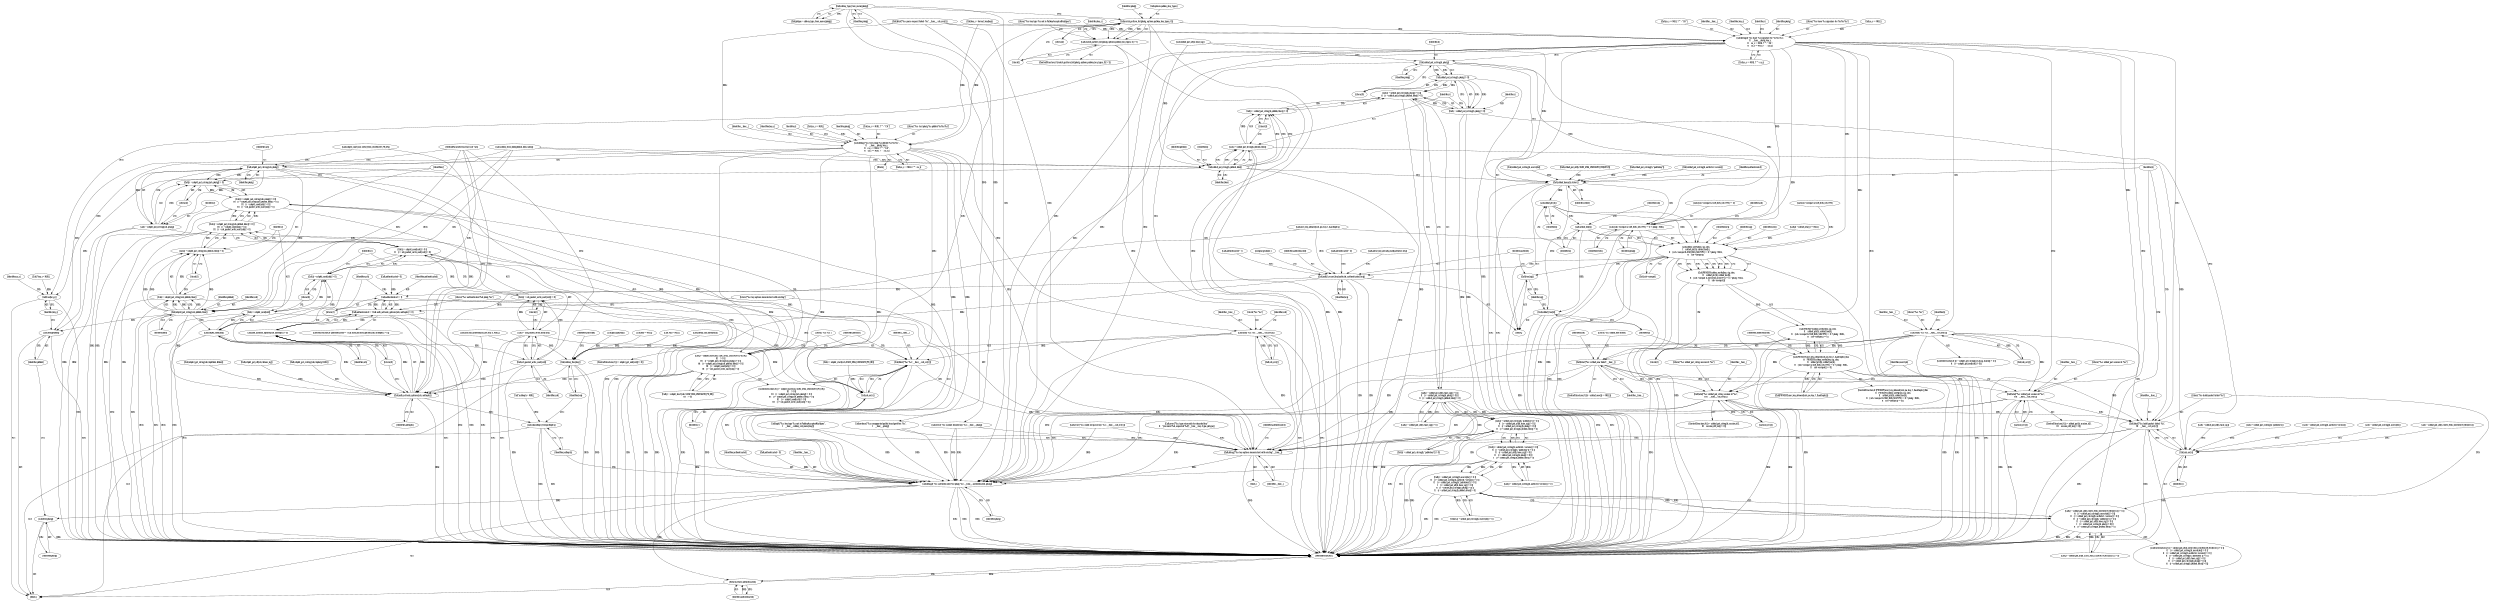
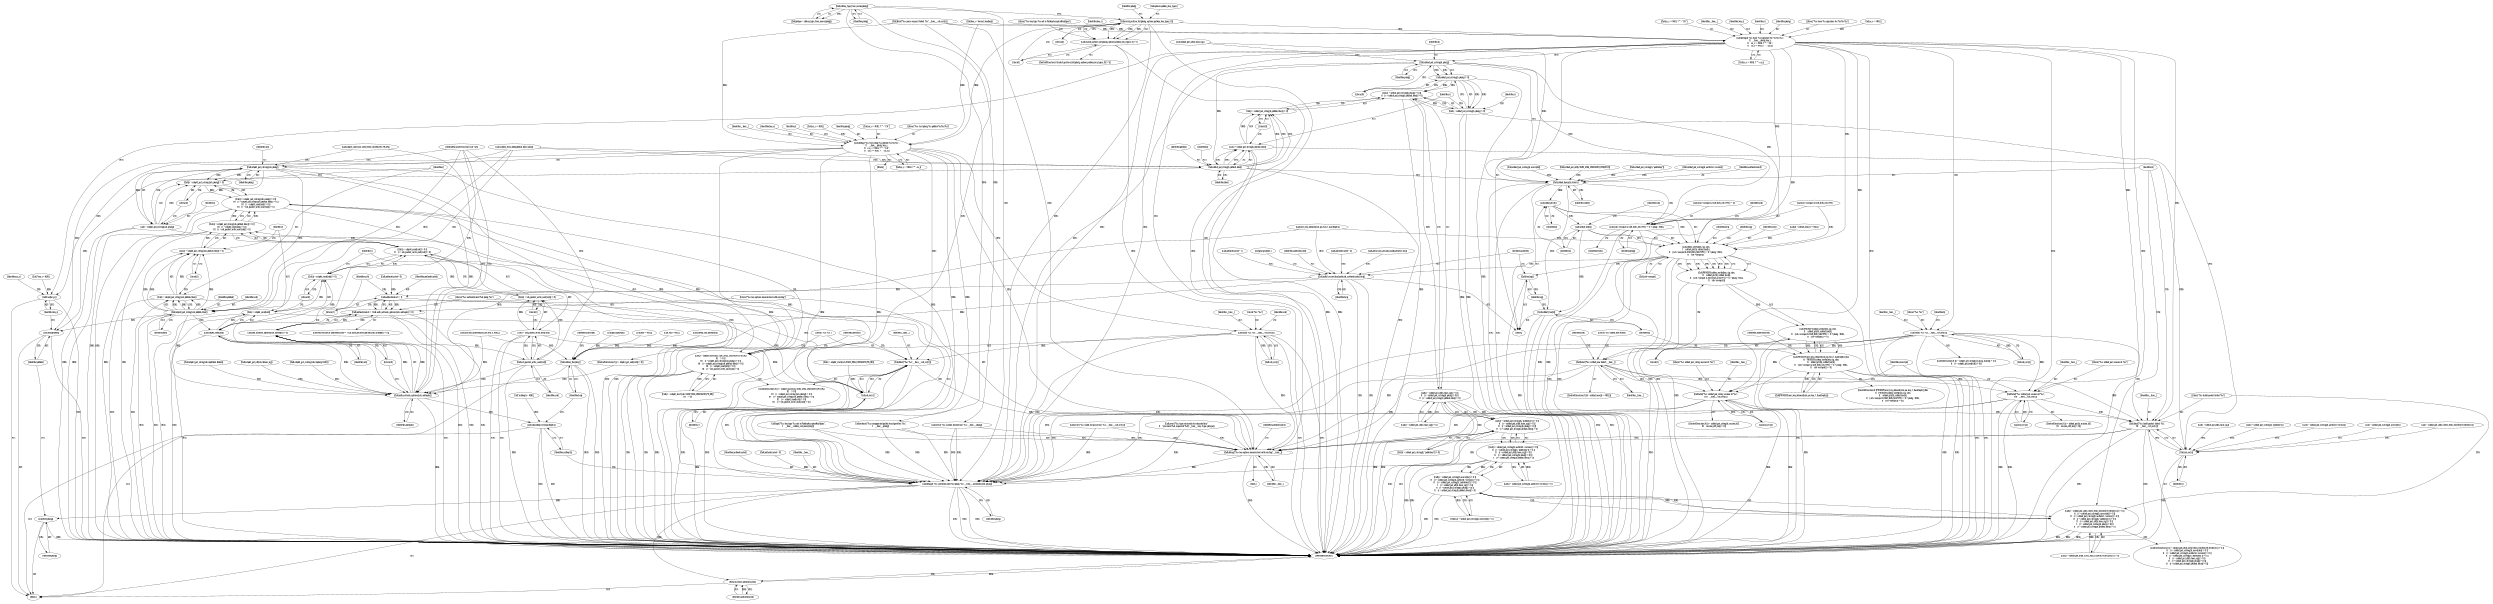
edge "(Call,sshbuf_put_u8(b, have_sig))" -> "(Call,sshbuf_put_string(b, pkblob, blen))": now "(Call,sshbuf_put_cstring(b, pkalg))" -> "(Call,sshbuf_put_string(b, pkblob, blen))"
edge "(Identifier,NULL)" -> "(Call,(ssh->compat & SSH_BUG_SIGTYPE) == 0 ? pkalg : NULL)": now "(Call,ssh->compat & SSH_BUG_SIGTYPE)" -> "(Call,(ssh->compat & SSH_BUG_SIGTYPE) == 0 ? pkalg : NULL)"
